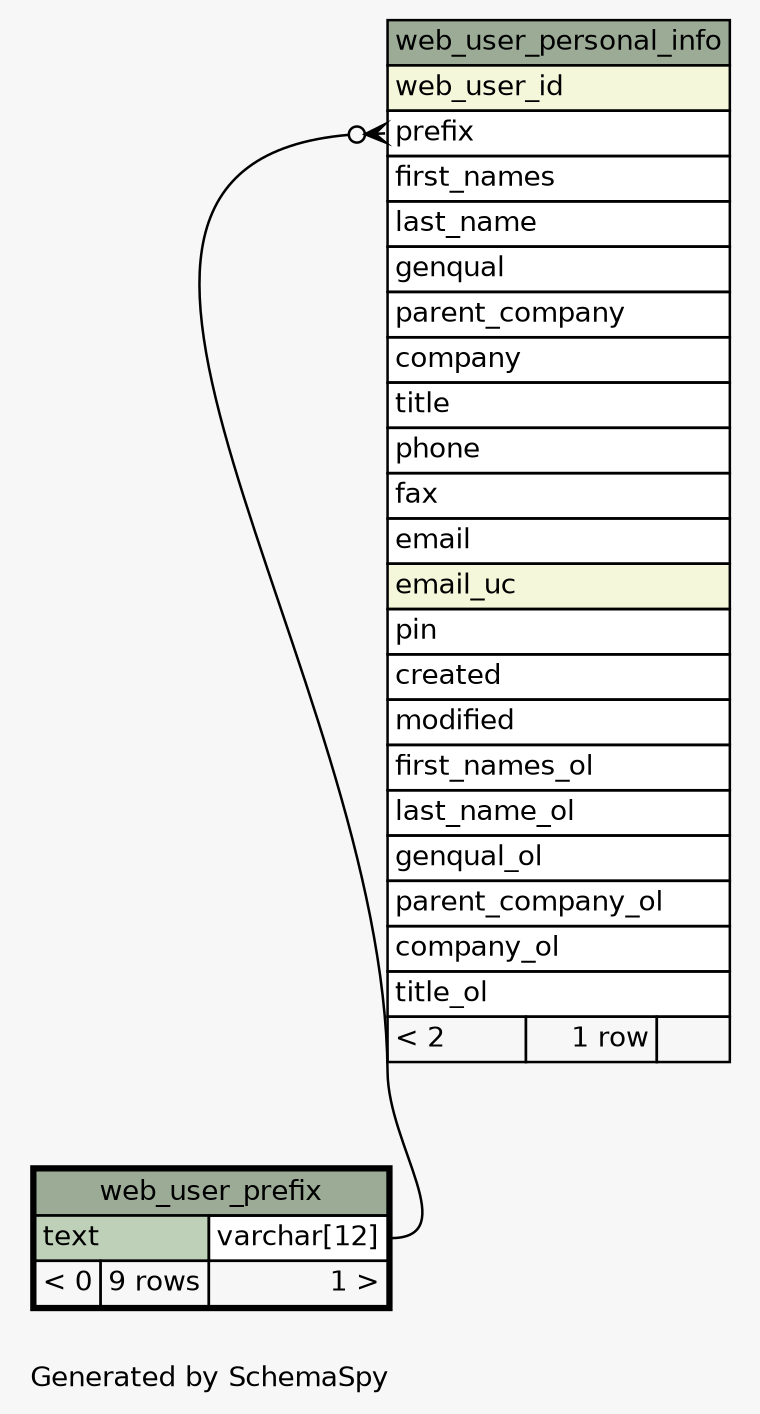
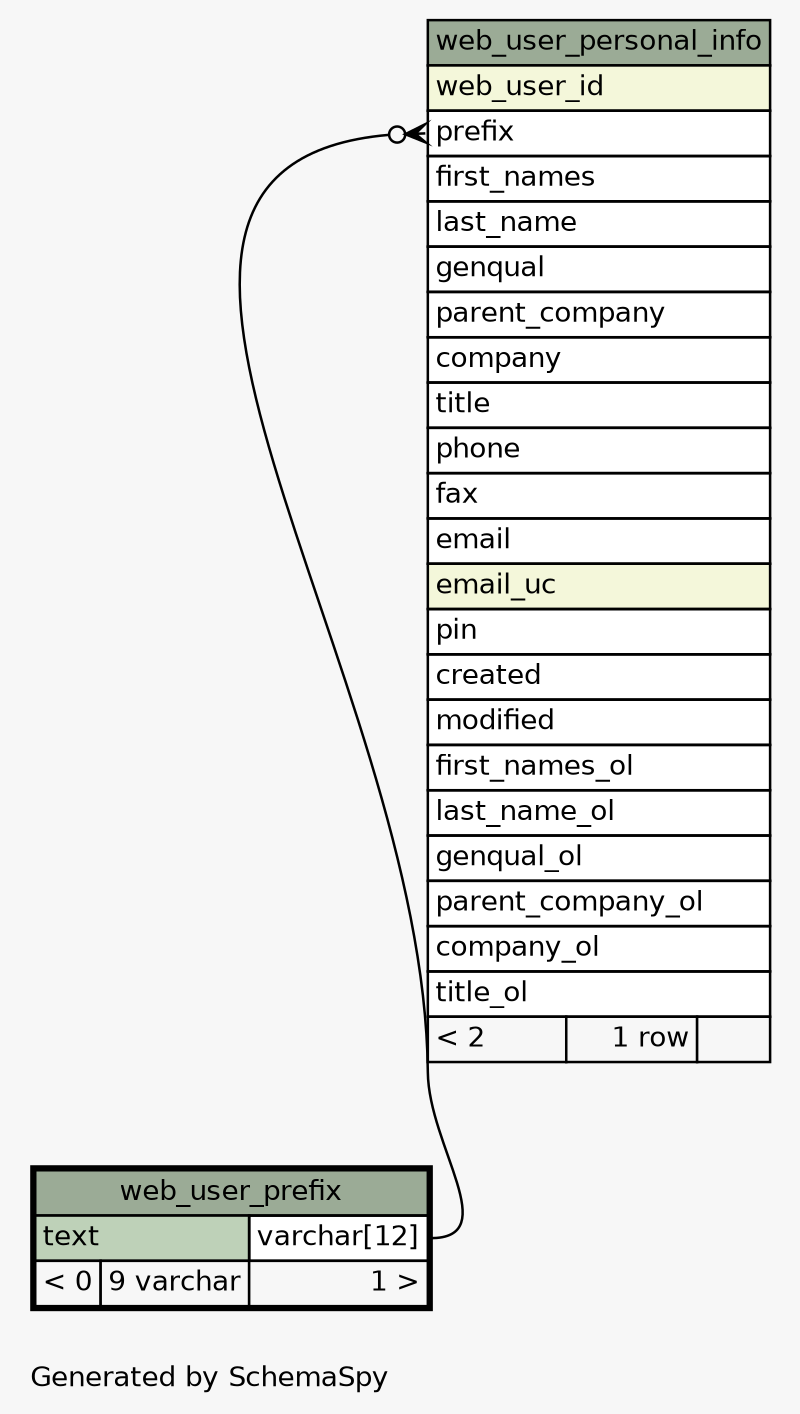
node "web_user_prefix": text "9 rows" -> "9 varchar"
